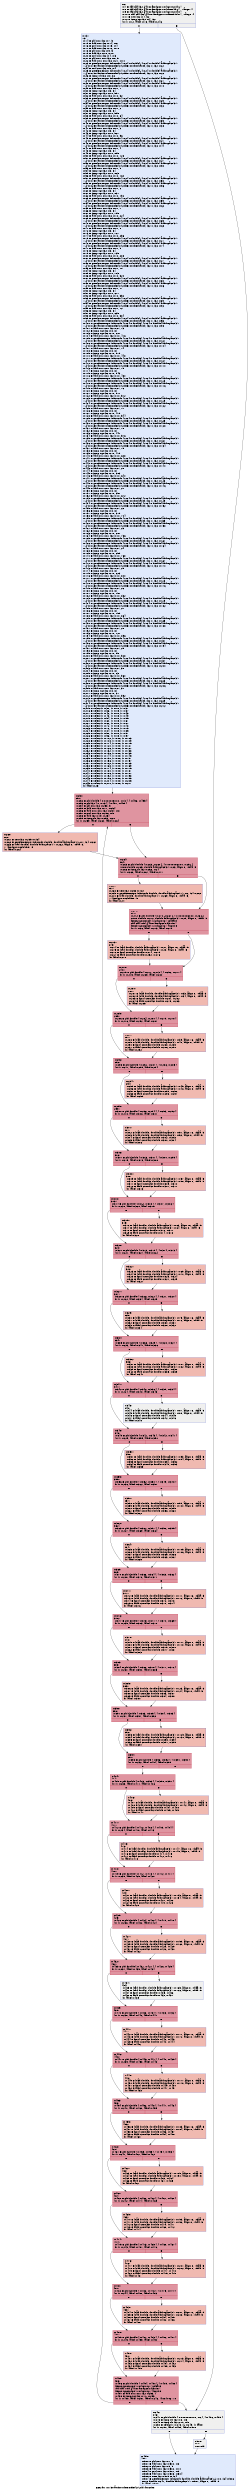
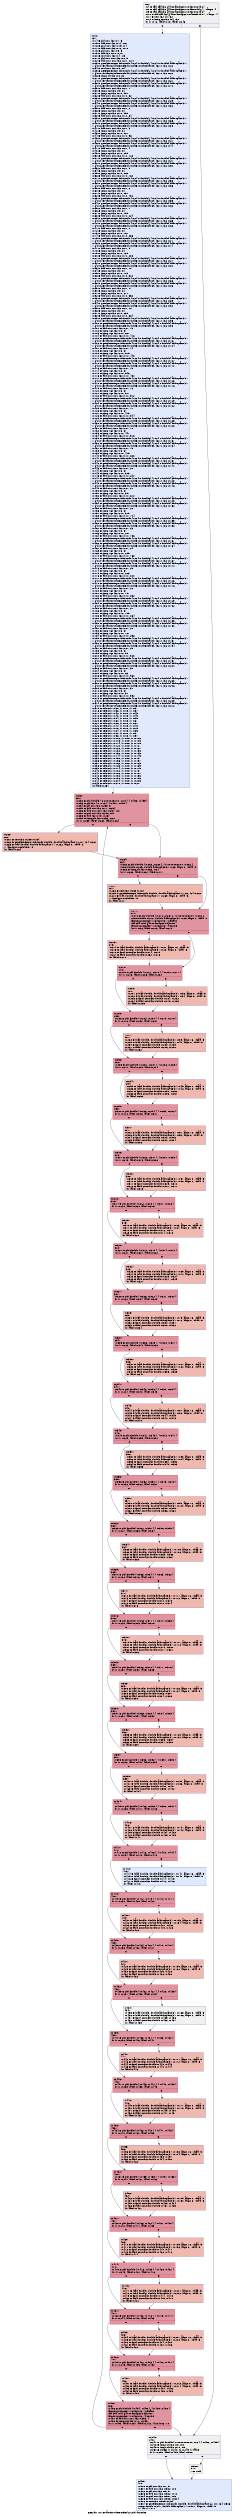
node "%343:": fillcolor #dedcdb70 -> #de614d70
node "%399:": added
node "%413:": fillcolor #de614d70 -> #b9d0f970
